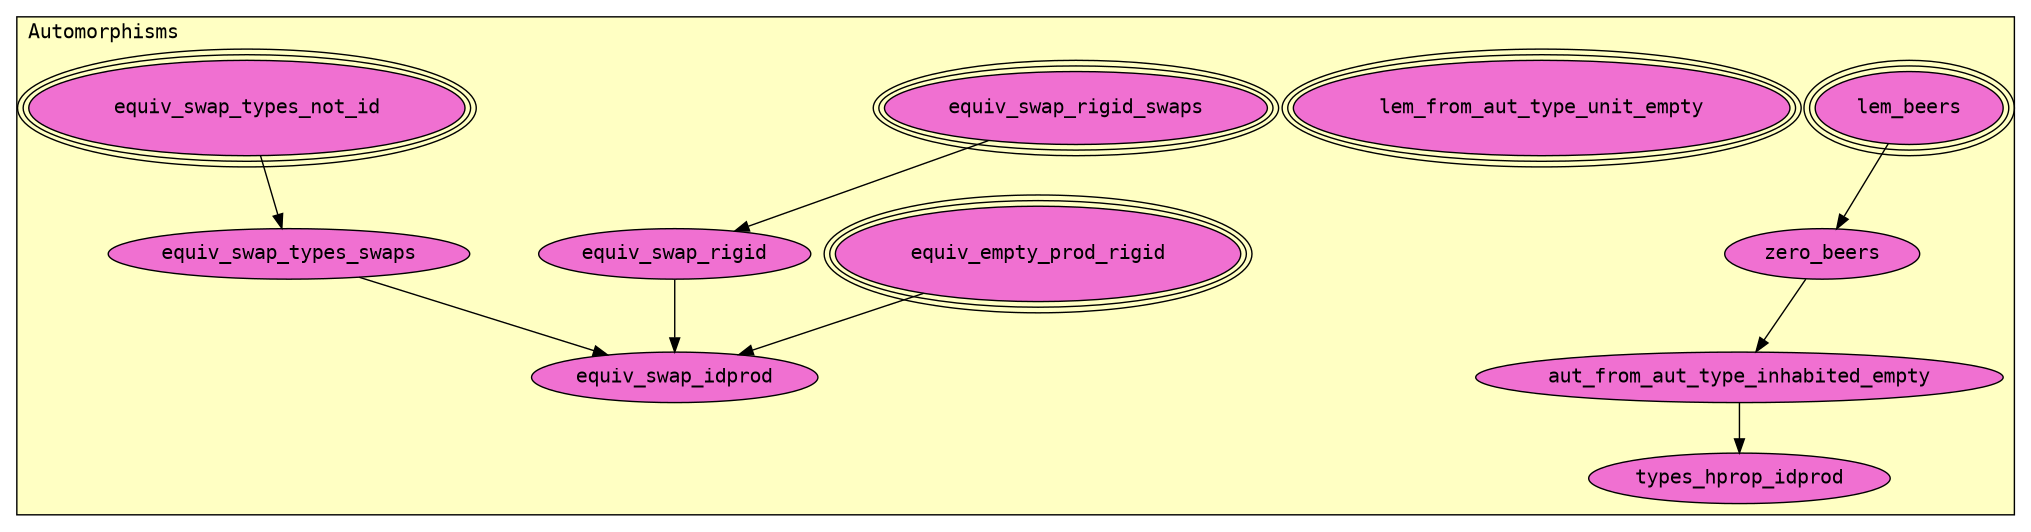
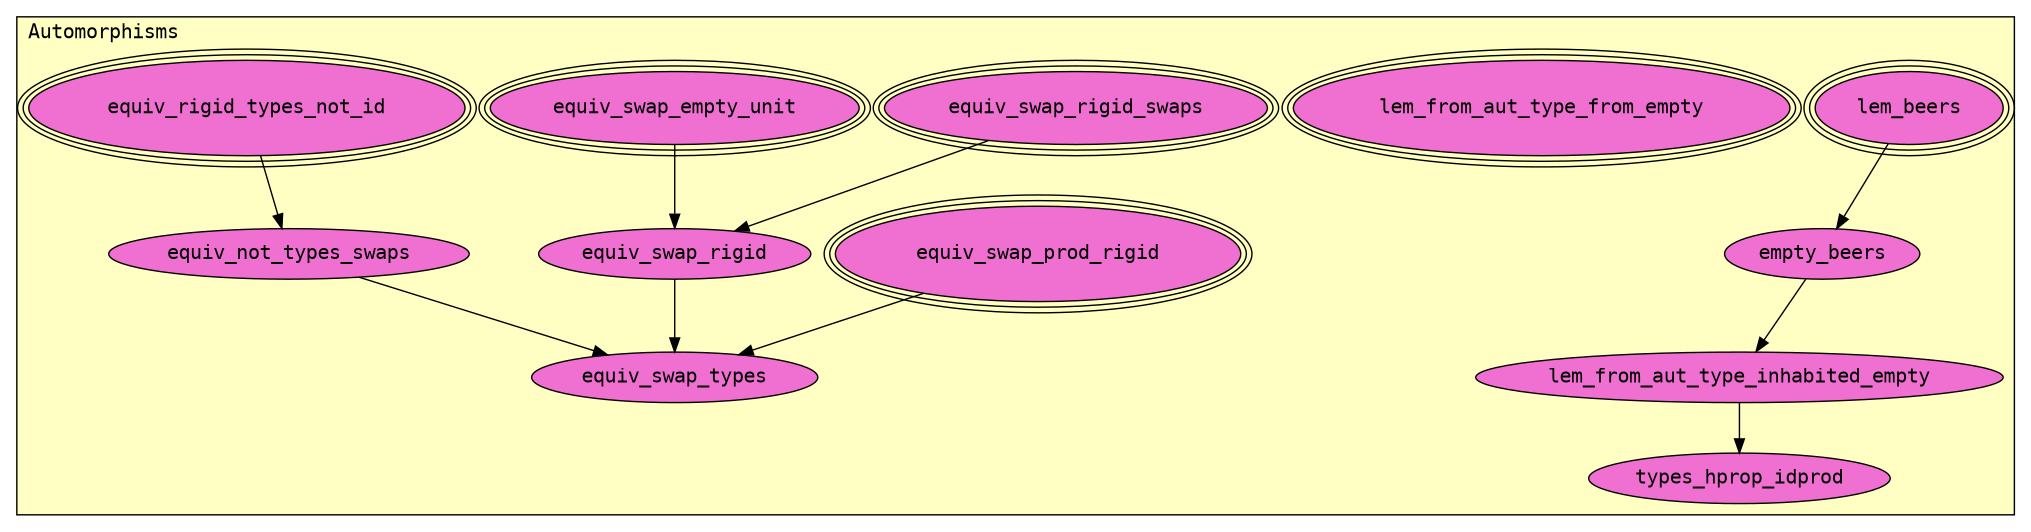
node "equiv_swap_types_not_id": label "equiv_swap_types_not_id" -> "equiv_rigid_types_not_id"
node "equiv_swap_empty_unit": added
node "lem_from_aut_type_unit_empty": label "lem_from_aut_type_unit_empty" -> "lem_from_aut_type_from_empty"
node "equiv_swap_types_swaps": label "equiv_swap_types_swaps" -> "equiv_not_types_swaps"
node "equiv_empty_prod_rigid": label "equiv_empty_prod_rigid" -> "equiv_swap_prod_rigid"
node "zero_beers": label "zero_beers" -> "empty_beers"
node "equiv_swap_idprod": label "equiv_swap_idprod" -> "equiv_swap_types"
node "aut_from_aut_type_inhabited_empty": label "aut_from_aut_type_inhabited_empty" -> "lem_from_aut_type_inhabited_empty"
